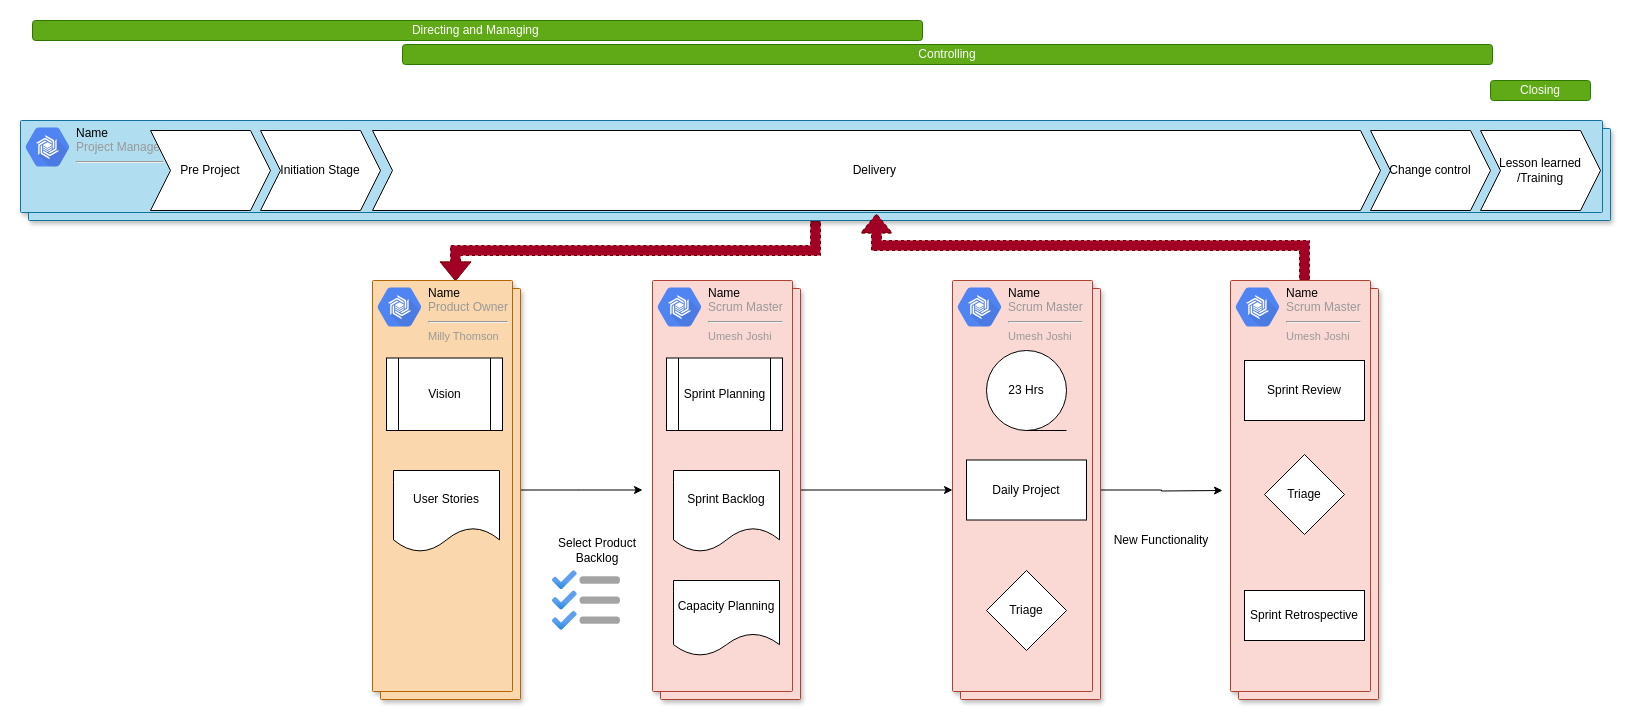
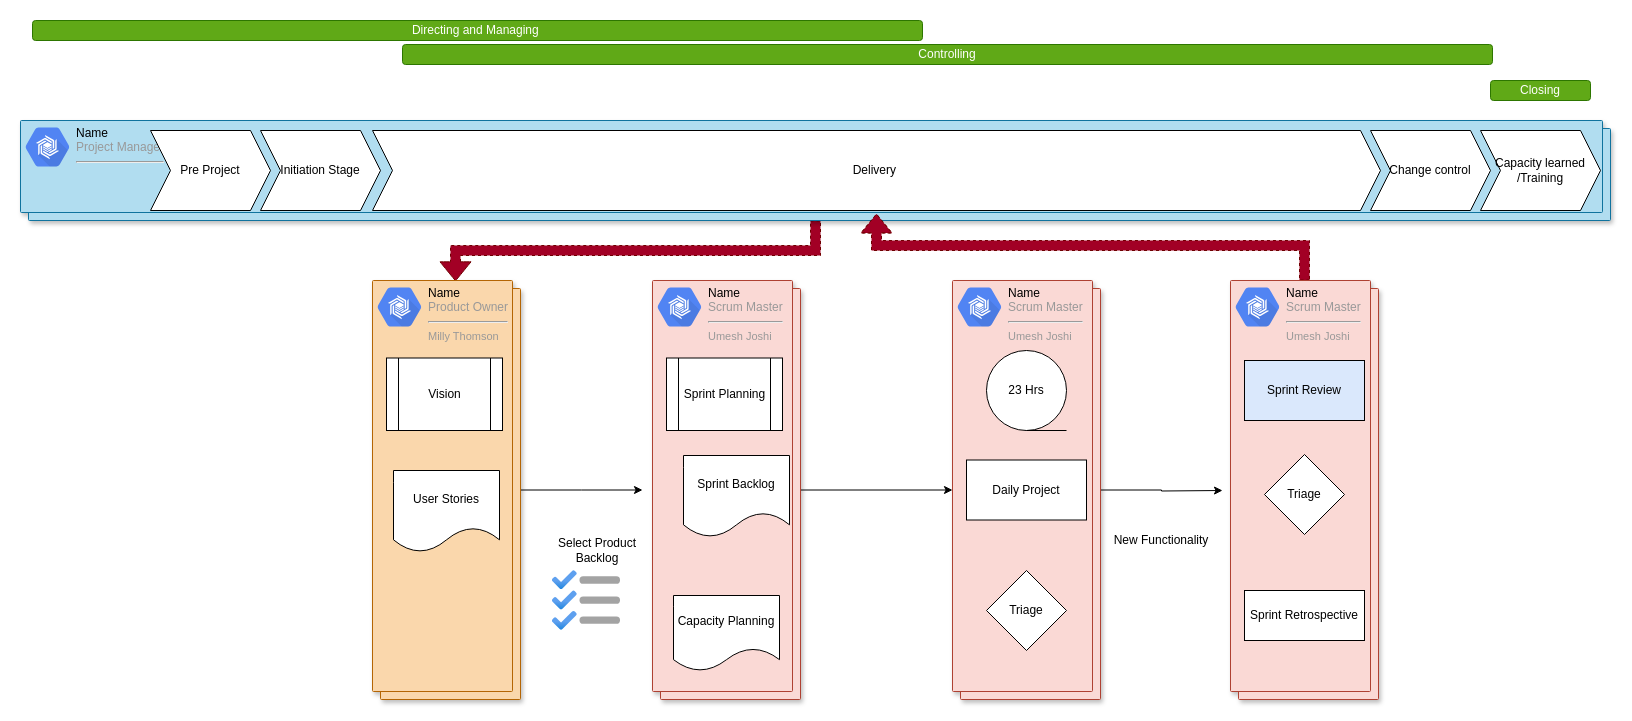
node "Lesson learned /Training": label "Lesson learned /Training" -> "Capacity learned /Training"
node "Sprint Review": fillcolor #ffffff -> #dae8fc
node "Sprint Backlog": moved (727, 511) -> (737, 496)
node "Capacity Planning": moved (727, 618) -> (727, 633)
